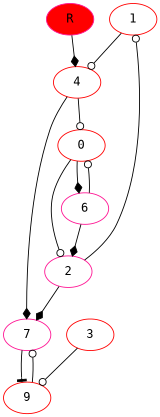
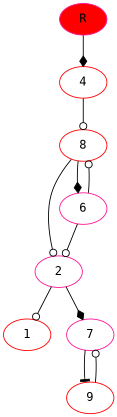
edge "1" -> "4": removed
node "0": label "0" -> "8"
edge "4" -> "7": removed
edge "6" -> "2": arrowhead diamond -> odot
node "3": removed
